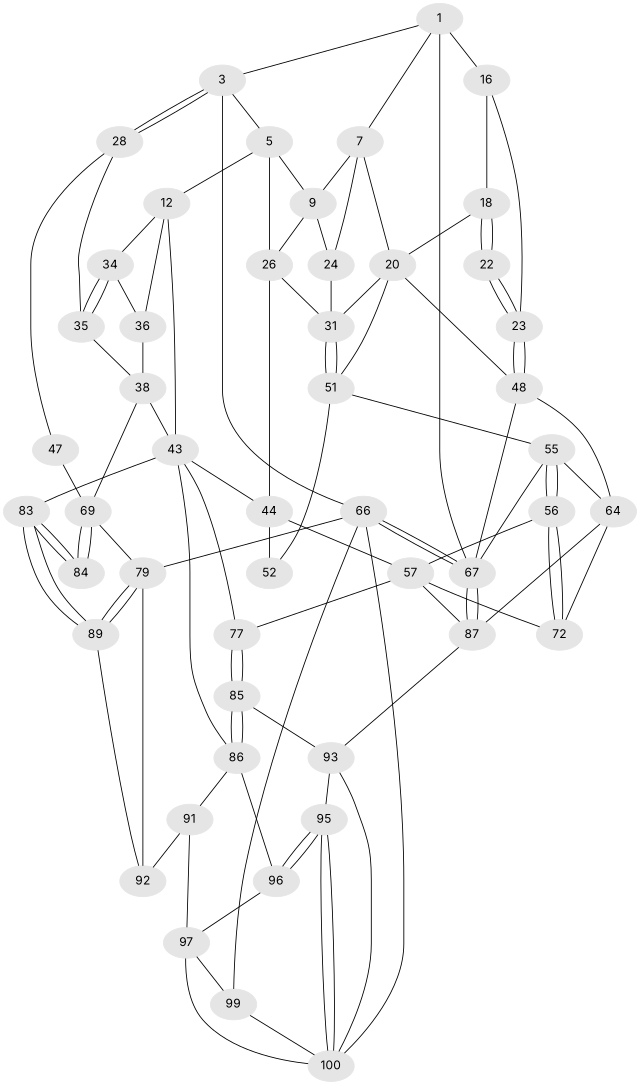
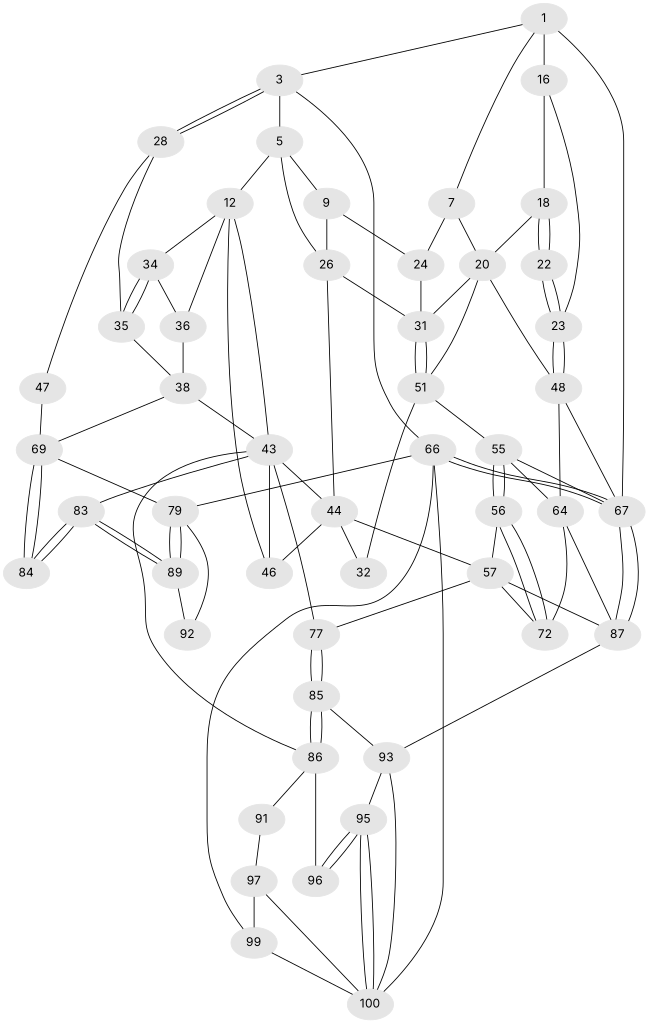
edge "7" -- "9": removed
node "46": added
node "52": label "52" -> "32"
edge "91" -- "92": removed
edge "96" -- "97": removed
